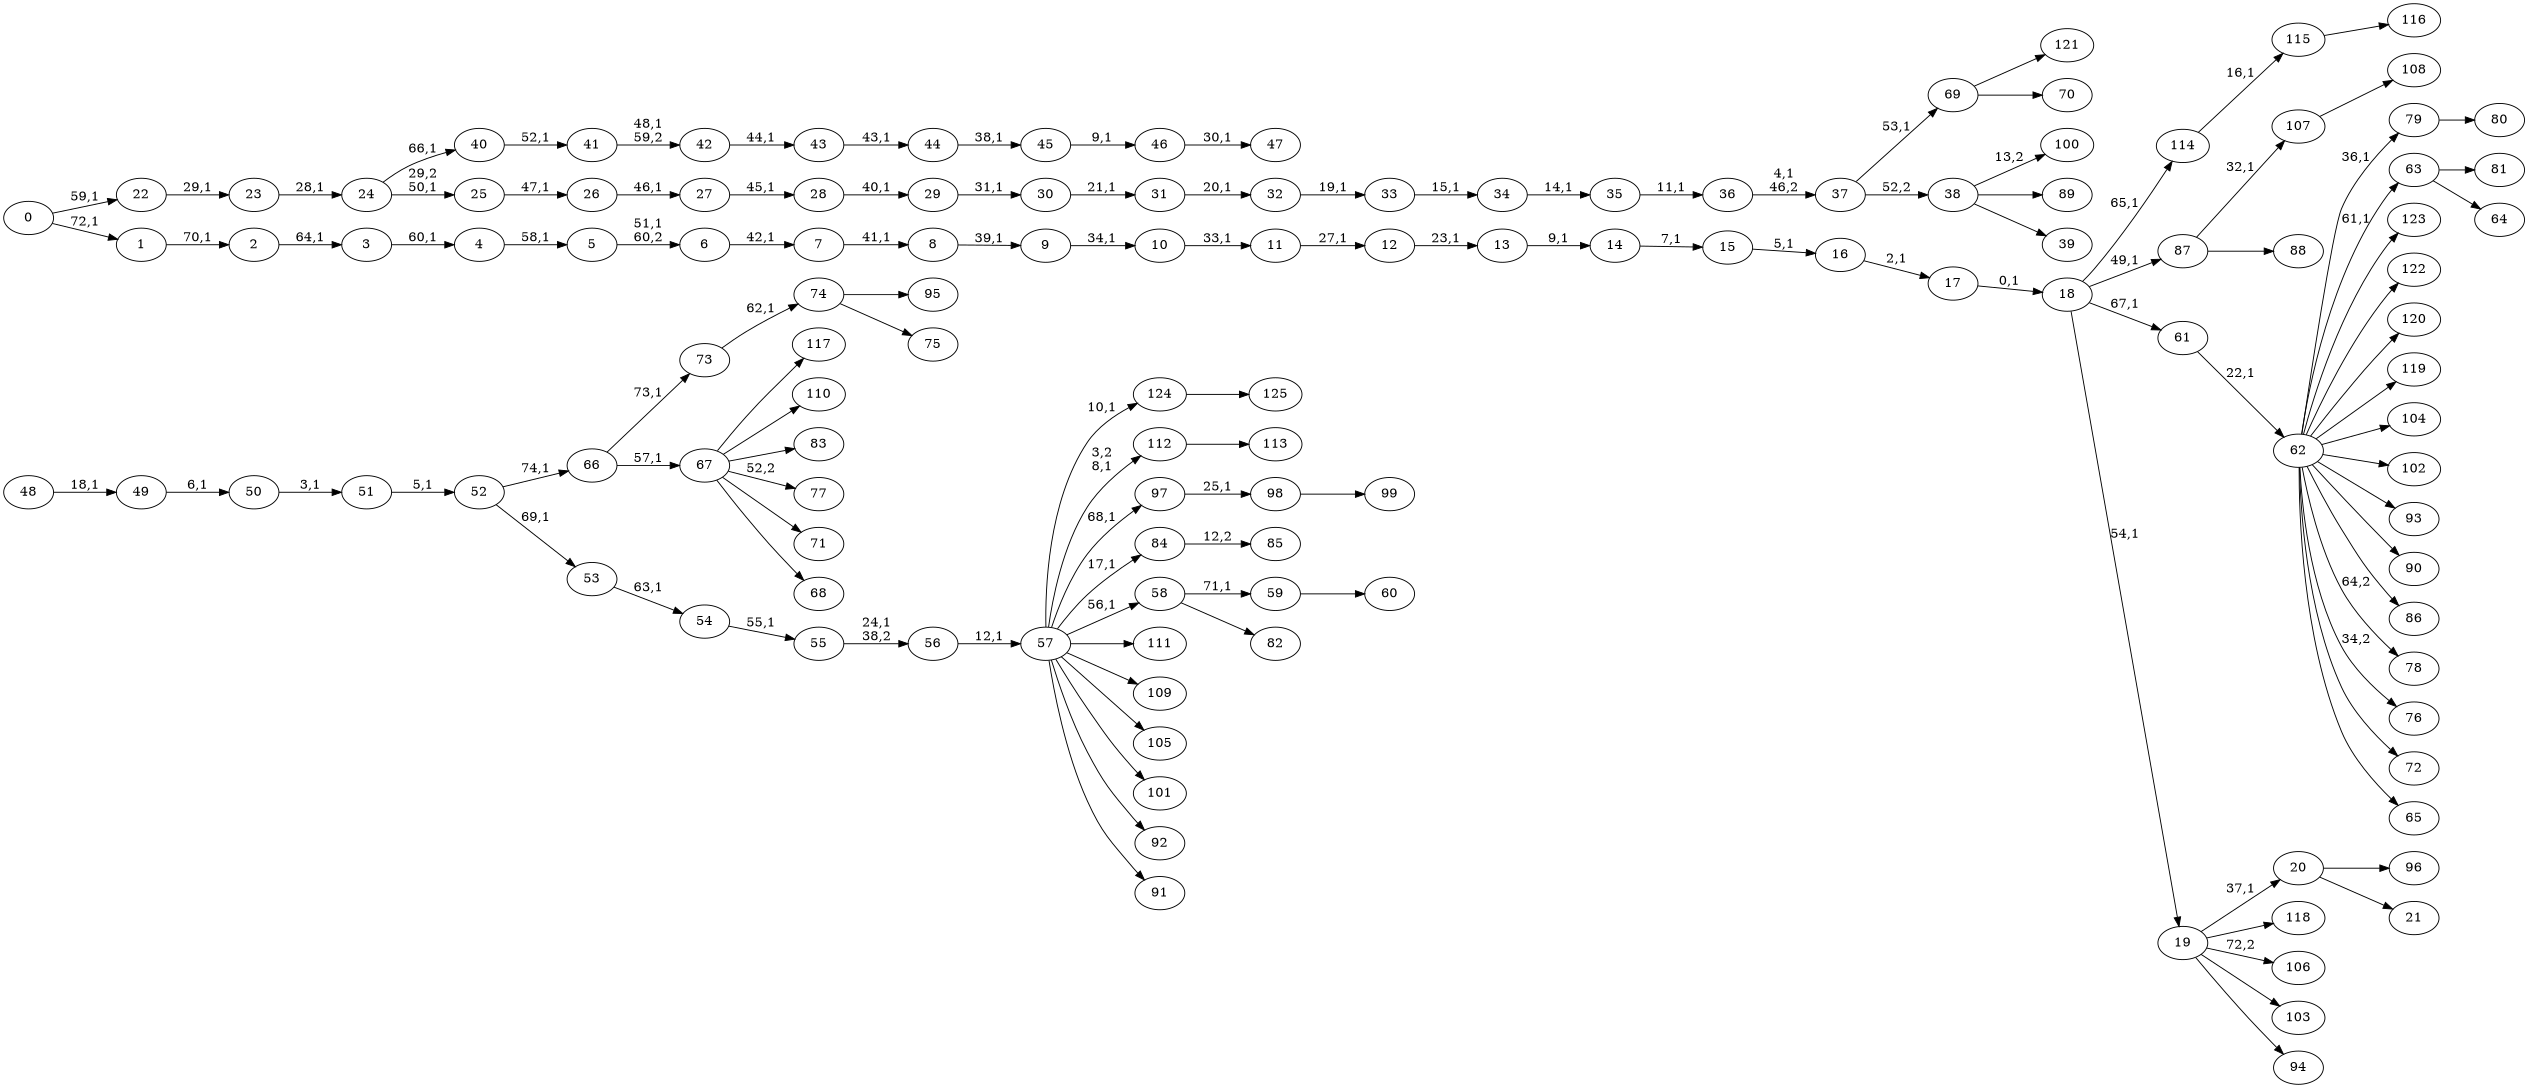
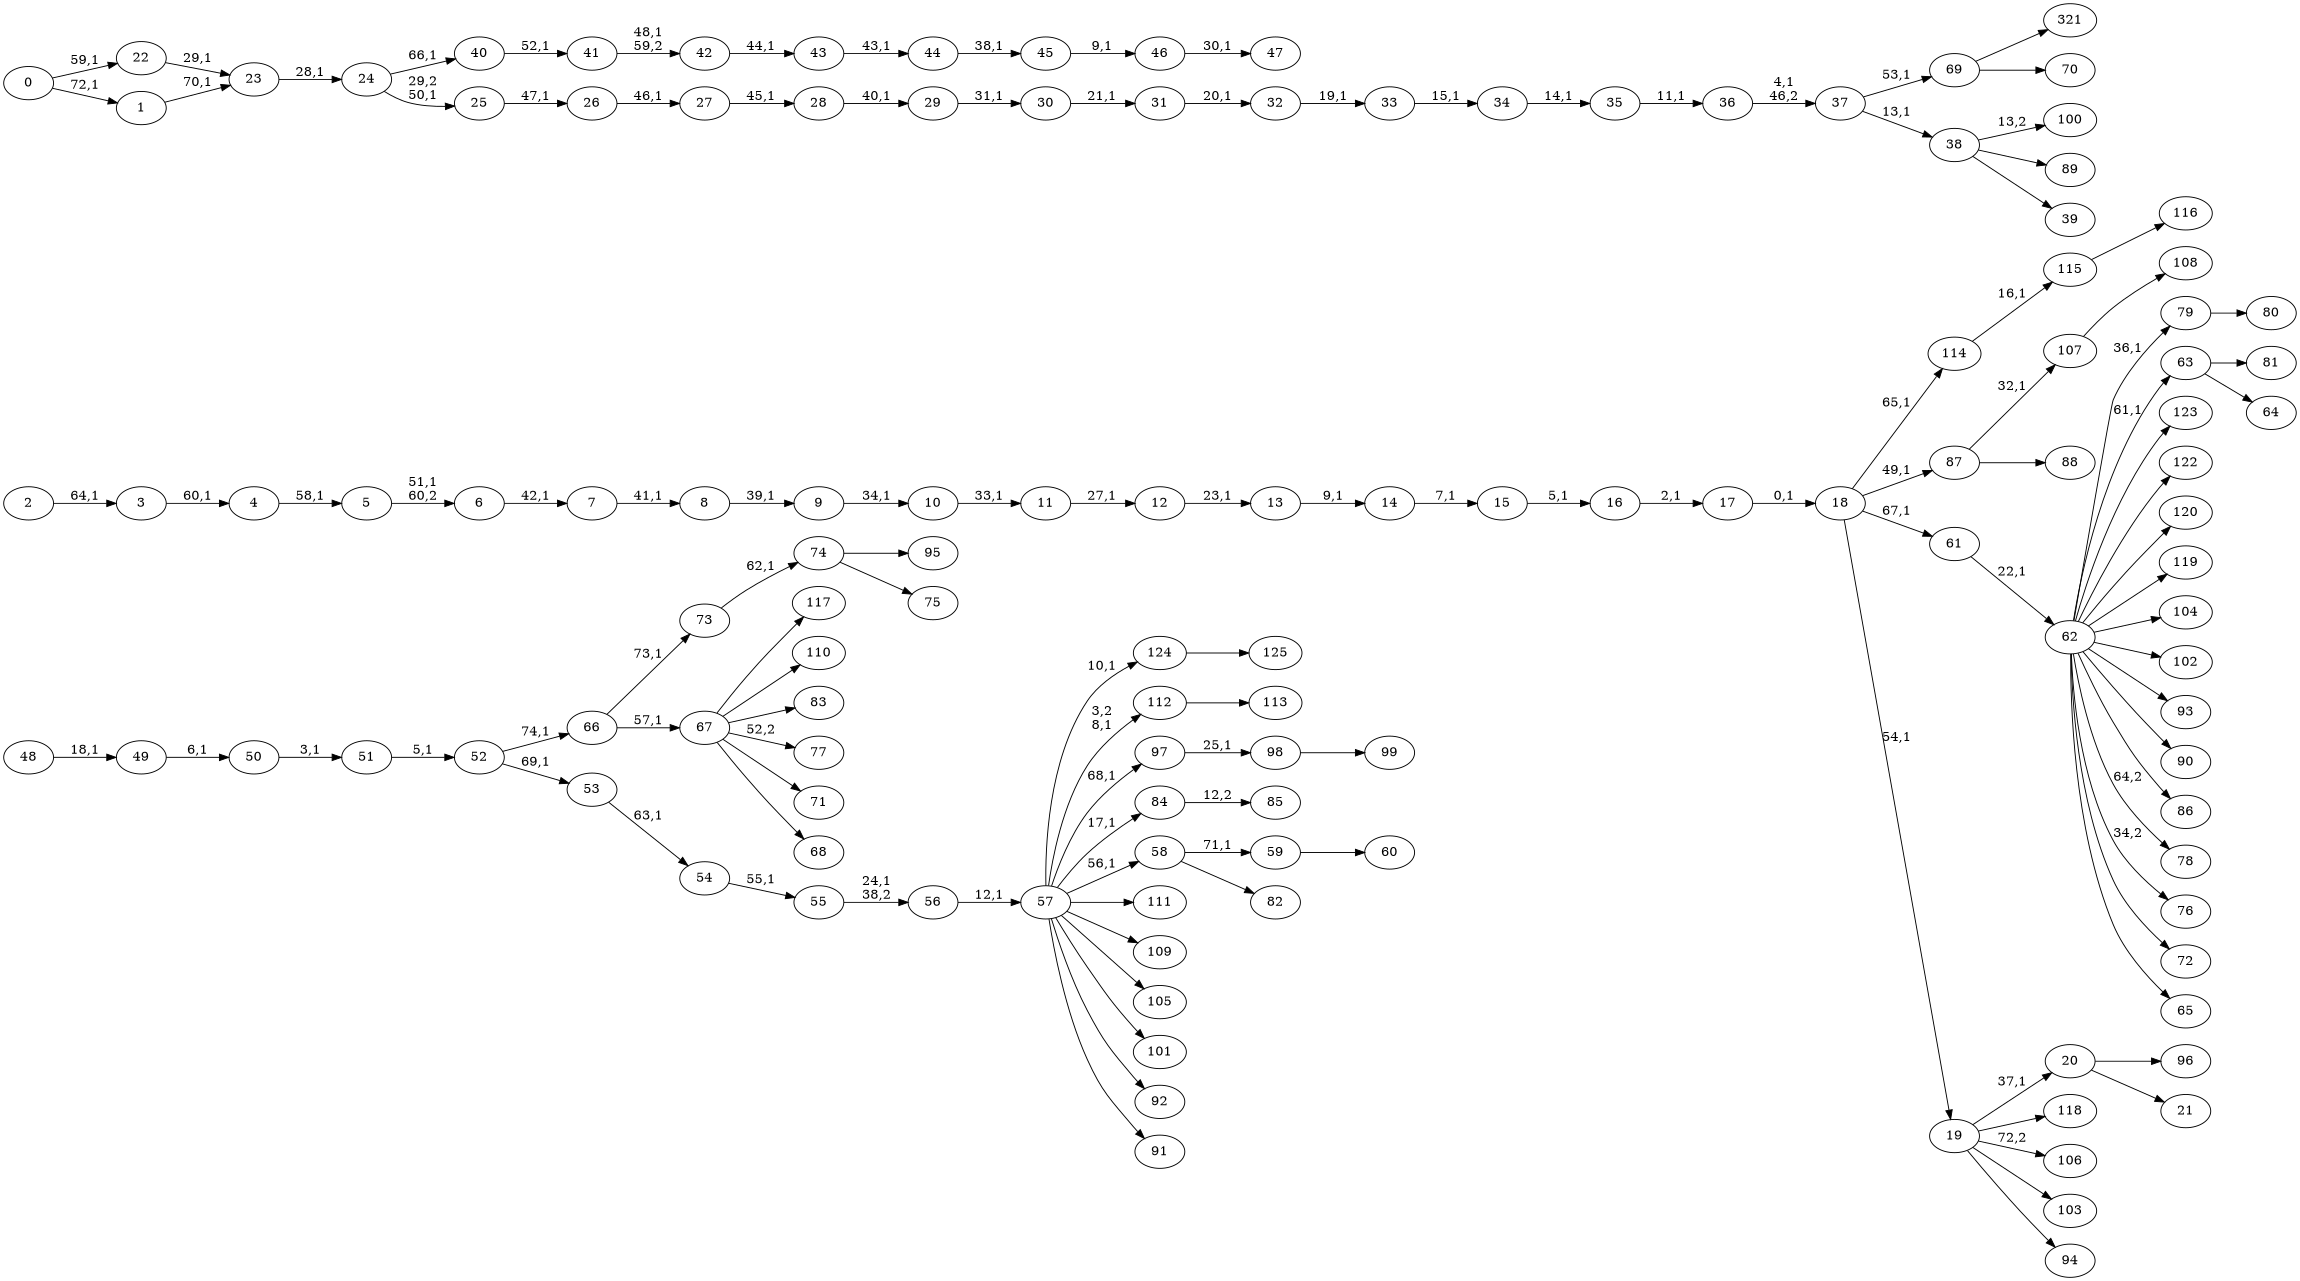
node "121": label "121" -> "321"
edge "37" -> "38": label "52,2" -> "13,1"
edge "1" -> "2": now "1" -> "23"
